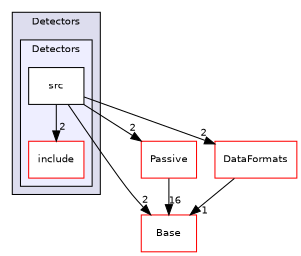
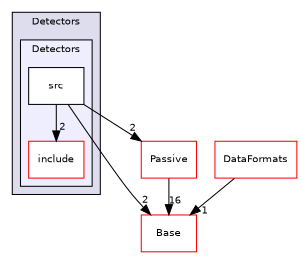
edge "src" -> "DataFormats": removed
